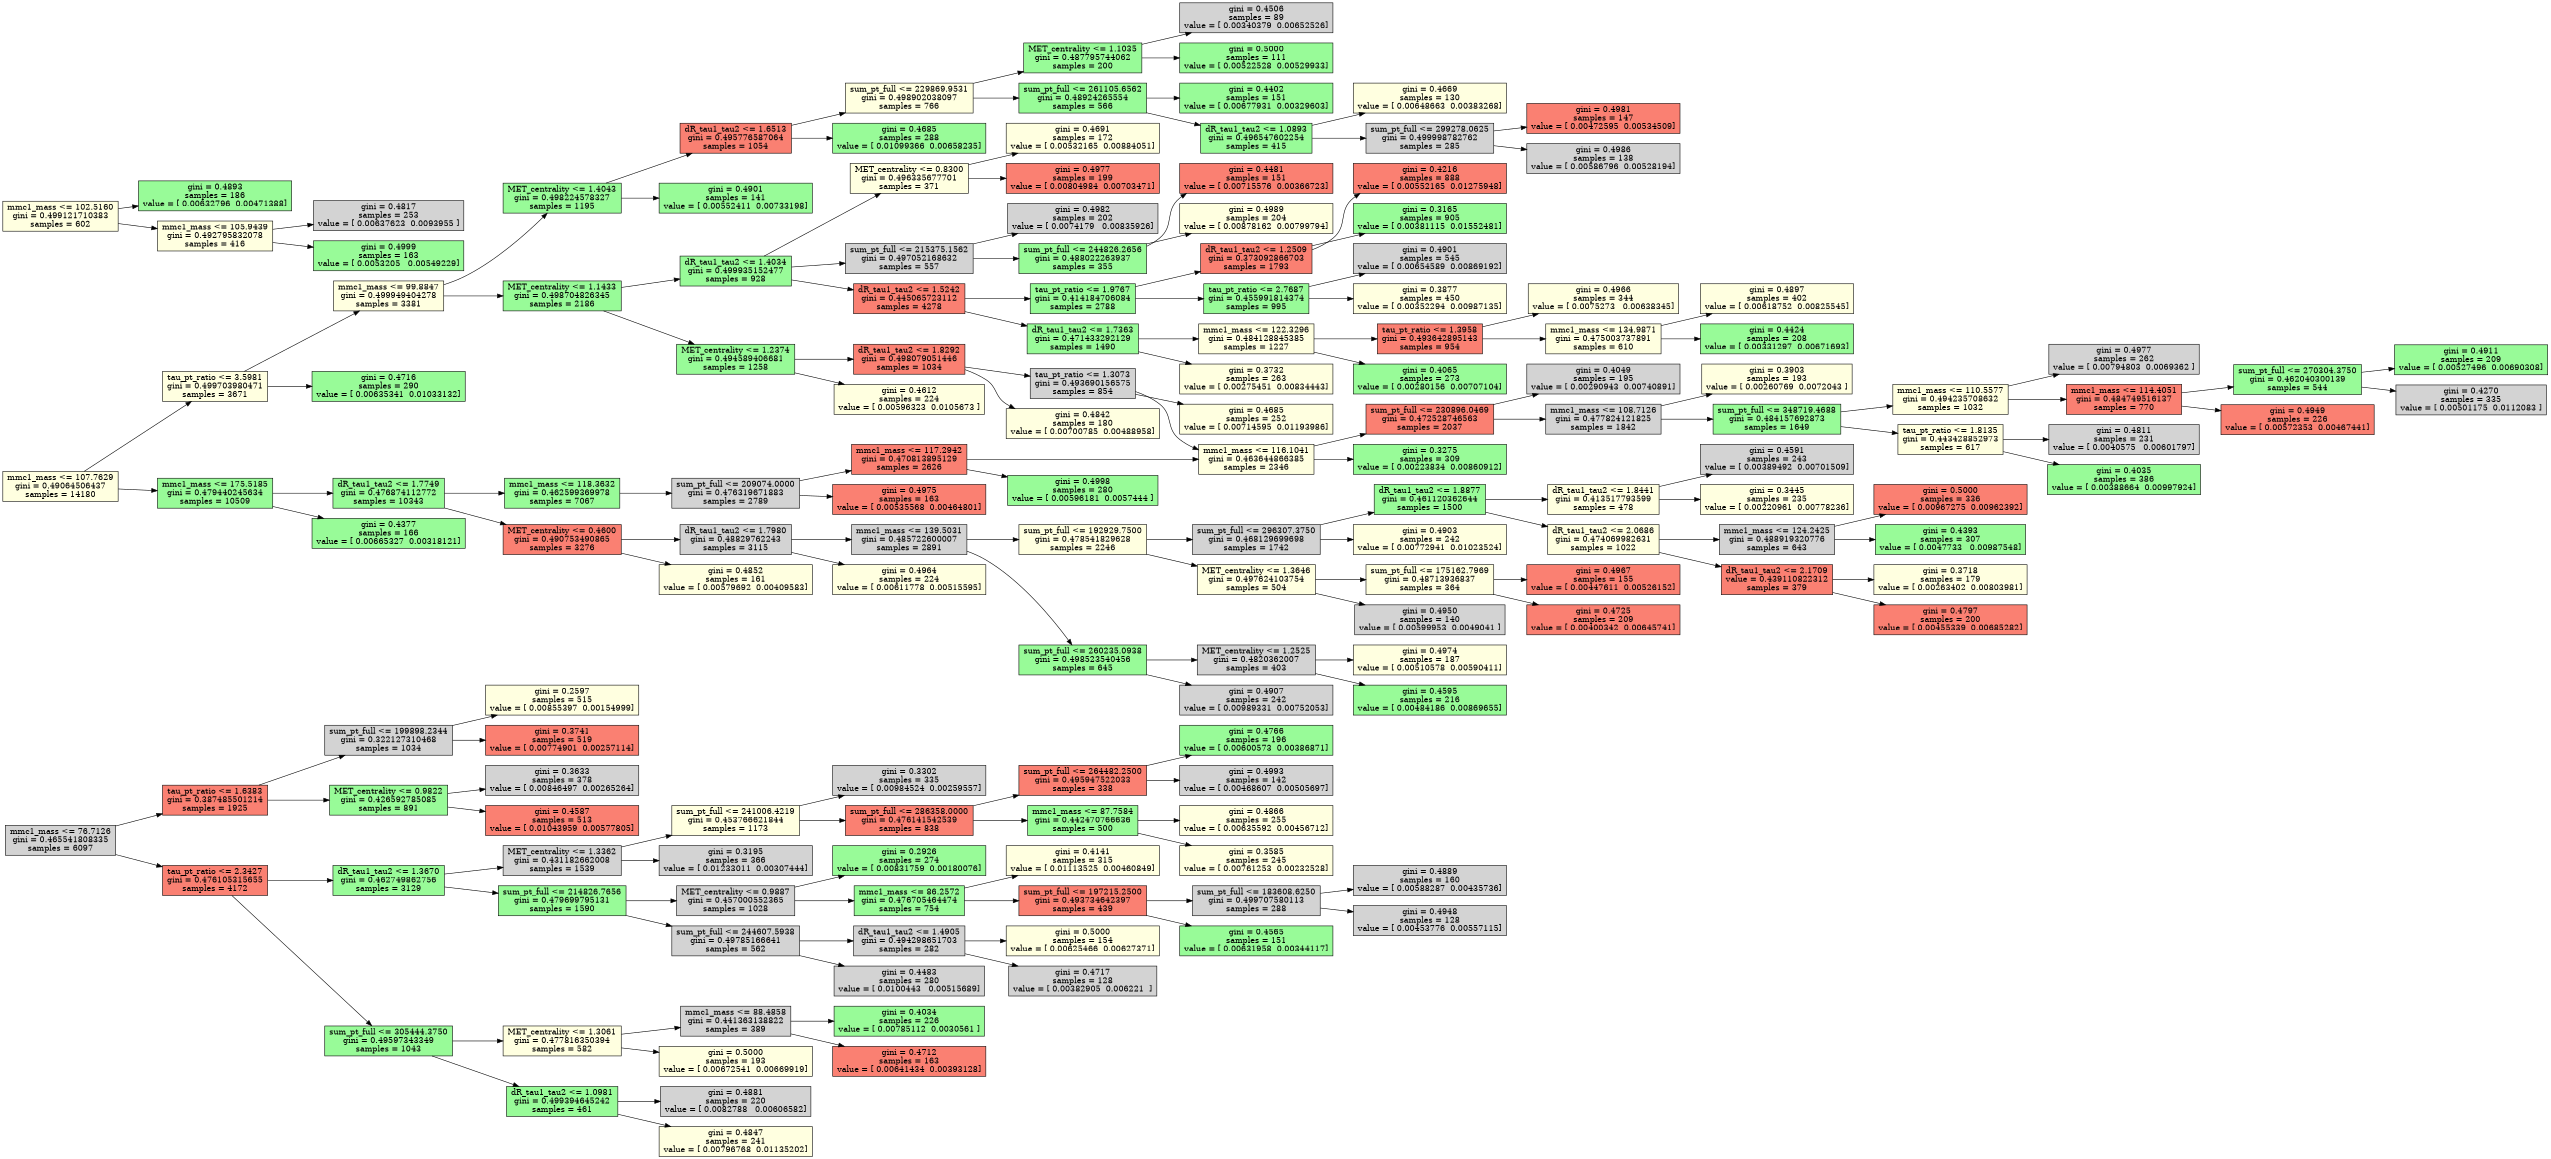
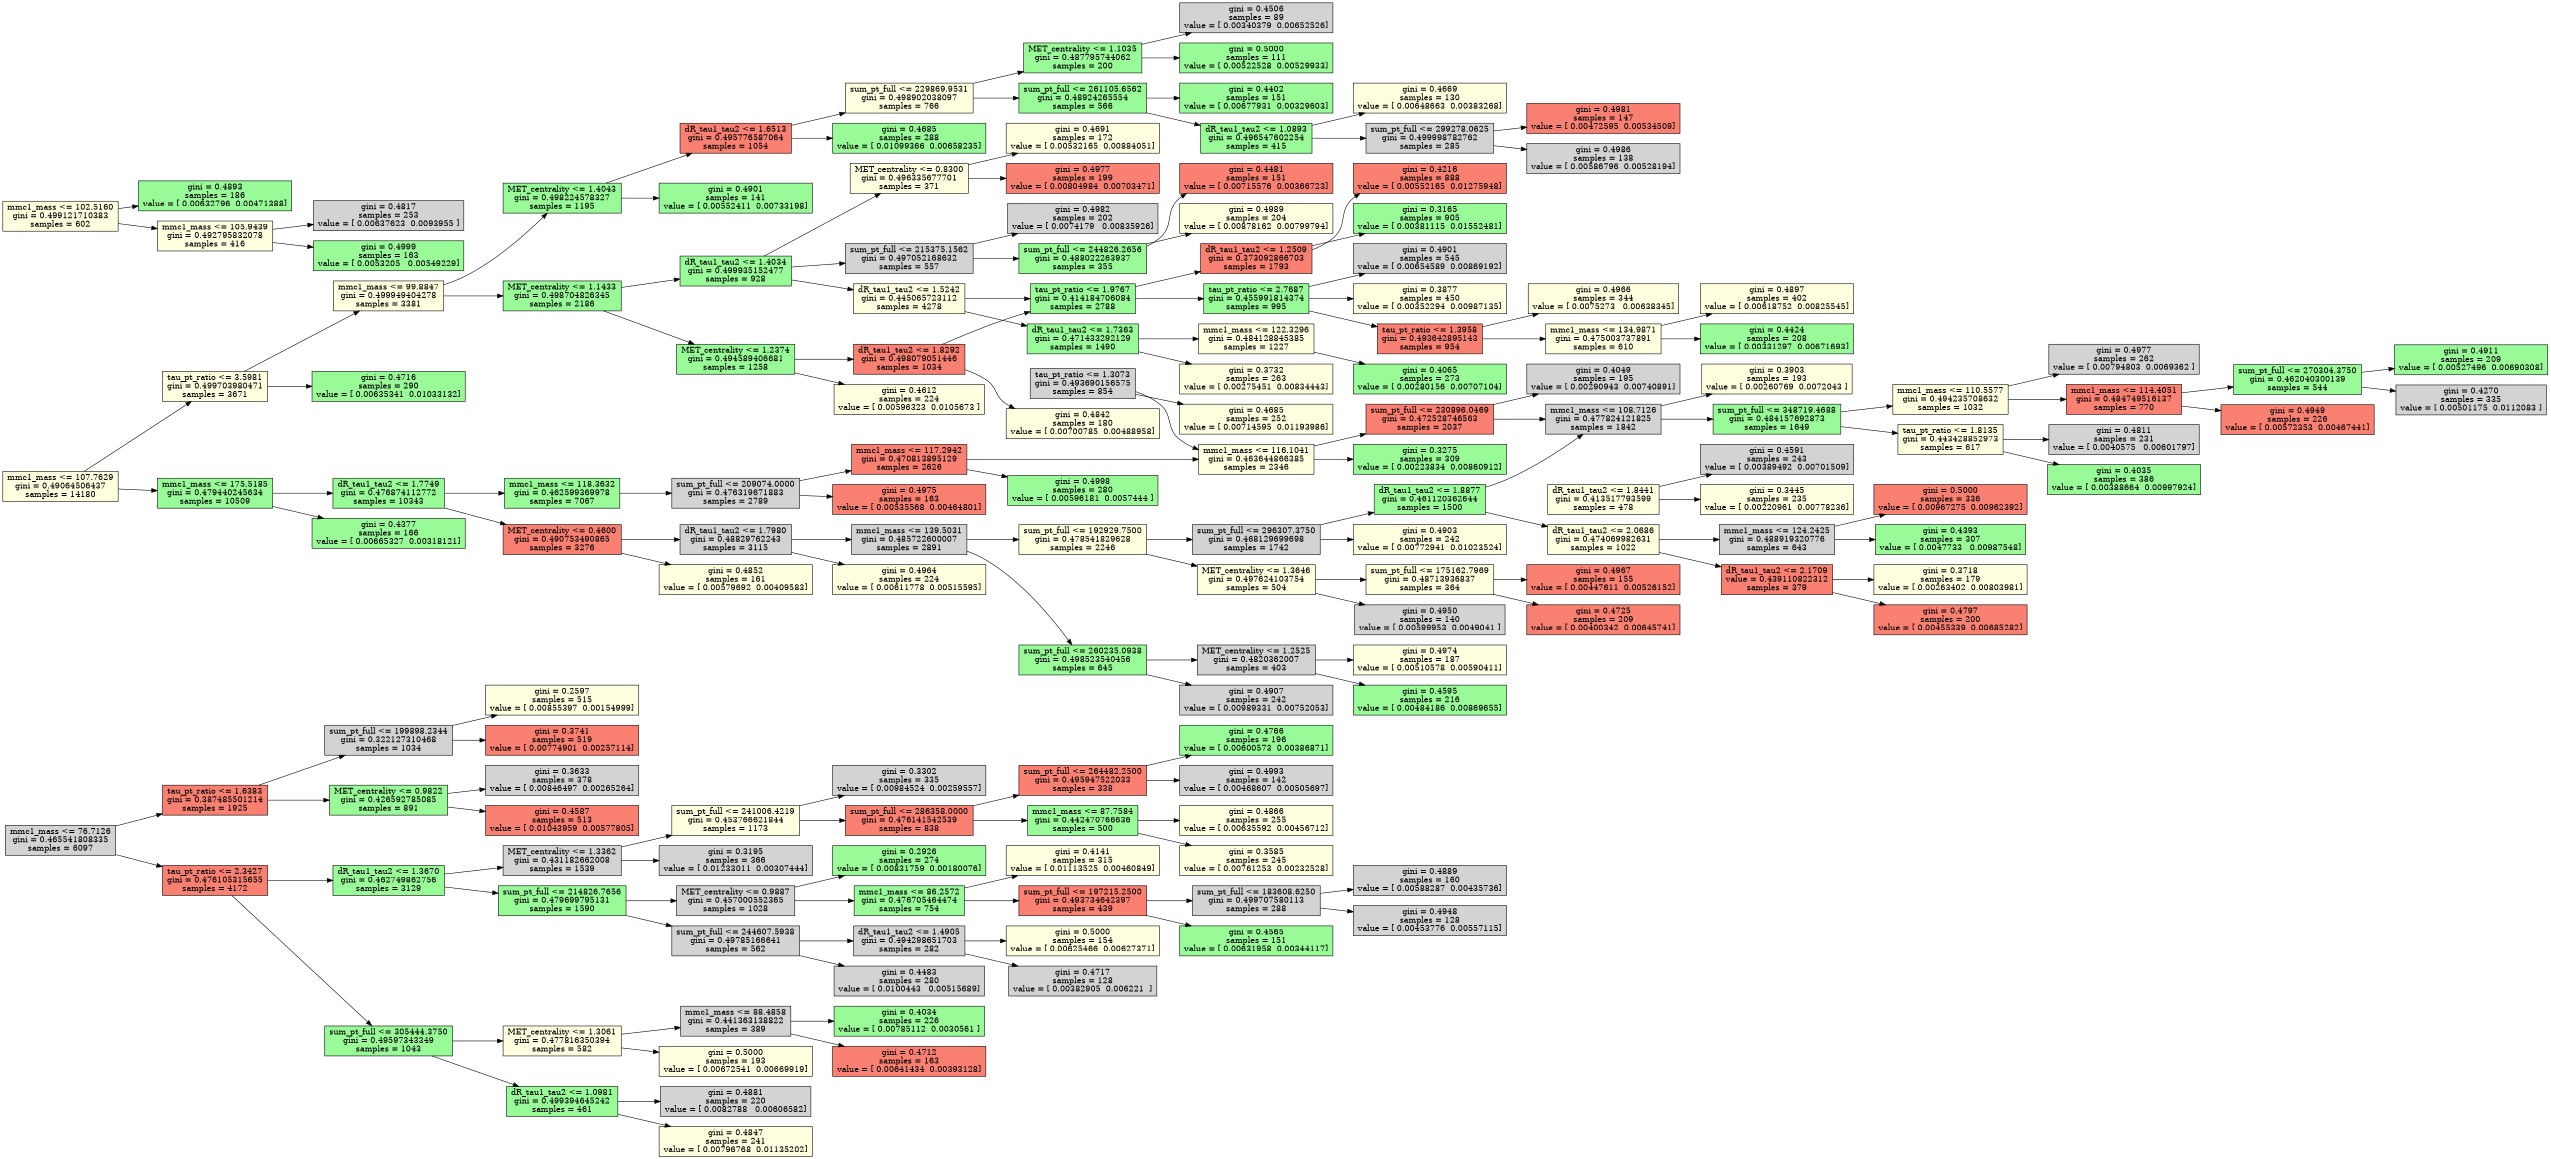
node "dR_tau1_tau2 <= 1.5242 gini = 0.445065723112 samples = 4278": fillcolor salmon -> lightyellow
edge "mmc1_mass <= 122.3296 gini = 0.484128845385 samples = 1227" -> "tau_pt_ratio <= 1.3958 gini = 0.493642895143 samples = 954": now "tau_pt_ratio <= 2.7687 gini = 0.455991814374 samples = 995" -> "tau_pt_ratio <= 1.3958 gini = 0.493642895143 samples = 954"
edge "dR_tau1_tau2 <= 1.8292 gini = 0.498079051446 samples = 1034" -> "tau_pt_ratio <= 1.3073 gini = 0.493690156575 samples = 854": now "dR_tau1_tau2 <= 1.8292 gini = 0.498079051446 samples = 1034" -> "tau_pt_ratio <= 1.9767 gini = 0.414184706084 samples = 2788"
edge "dR_tau1_tau2 <= 1.8877 gini = 0.461120362644 samples = 1500" -> "dR_tau1_tau2 <= 1.8441 gini = 0.413517793599 samples = 478": now "dR_tau1_tau2 <= 1.8877 gini = 0.461120362644 samples = 1500" -> "mmc1_mass <= 108.7126 gini = 0.477824121825 samples = 1842"
